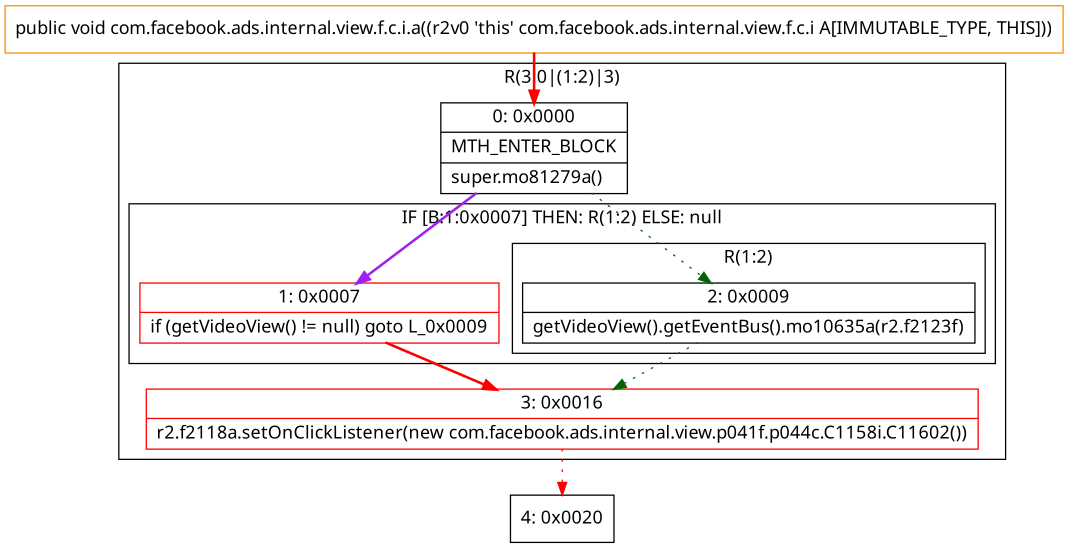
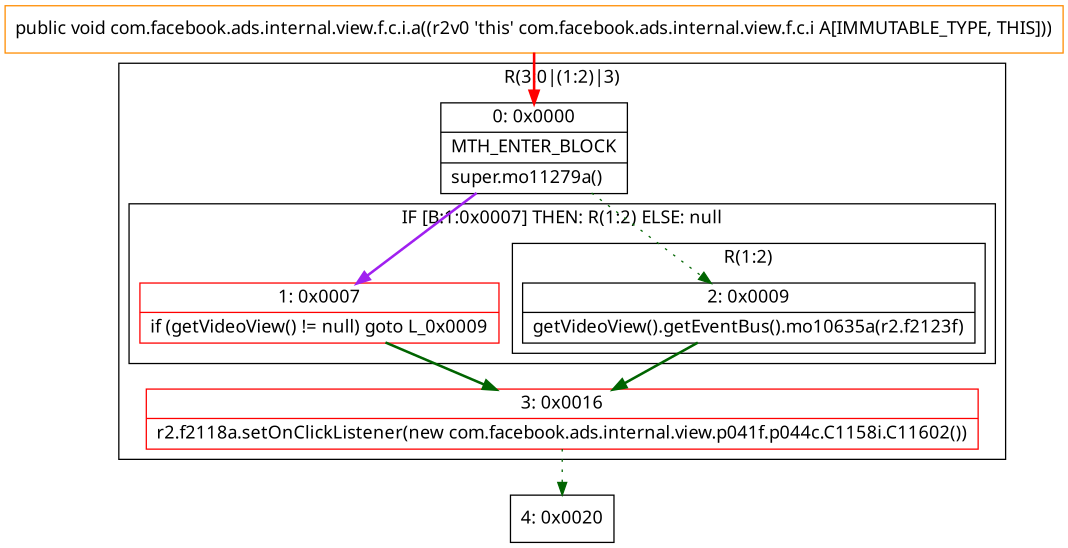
node "0: 0x0000": text "super.mo81279a()" -> "super.mo11279a()"
edge "1: 0x0007" -> "3: 0x0016": color red -> darkgreen
edge "2: 0x0009" -> "3: 0x0016": style dotted -> bold
edge "3: 0x0016" -> "4: 0x0020": color red -> darkgreen
